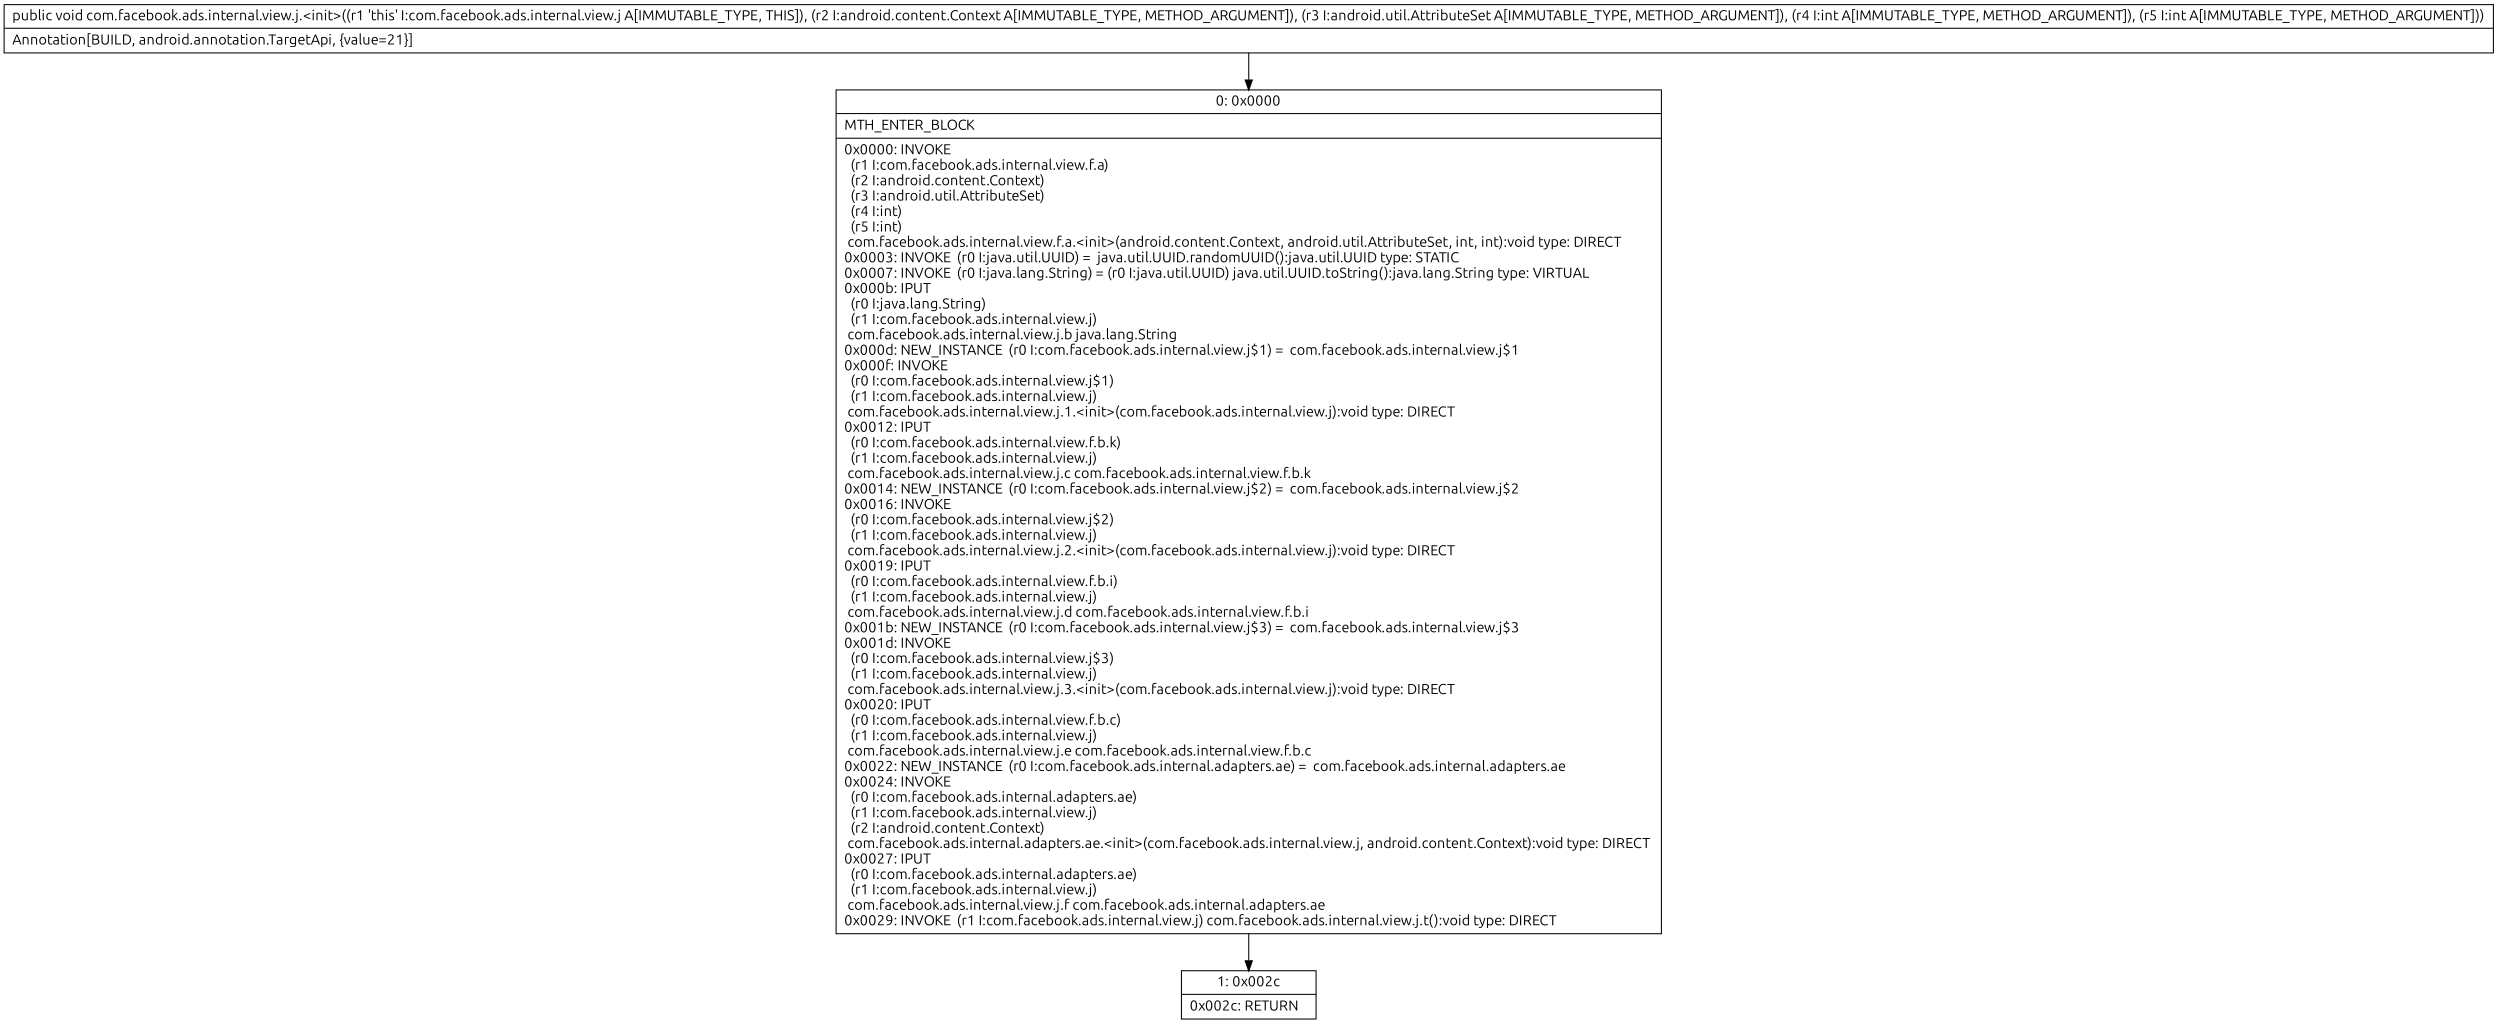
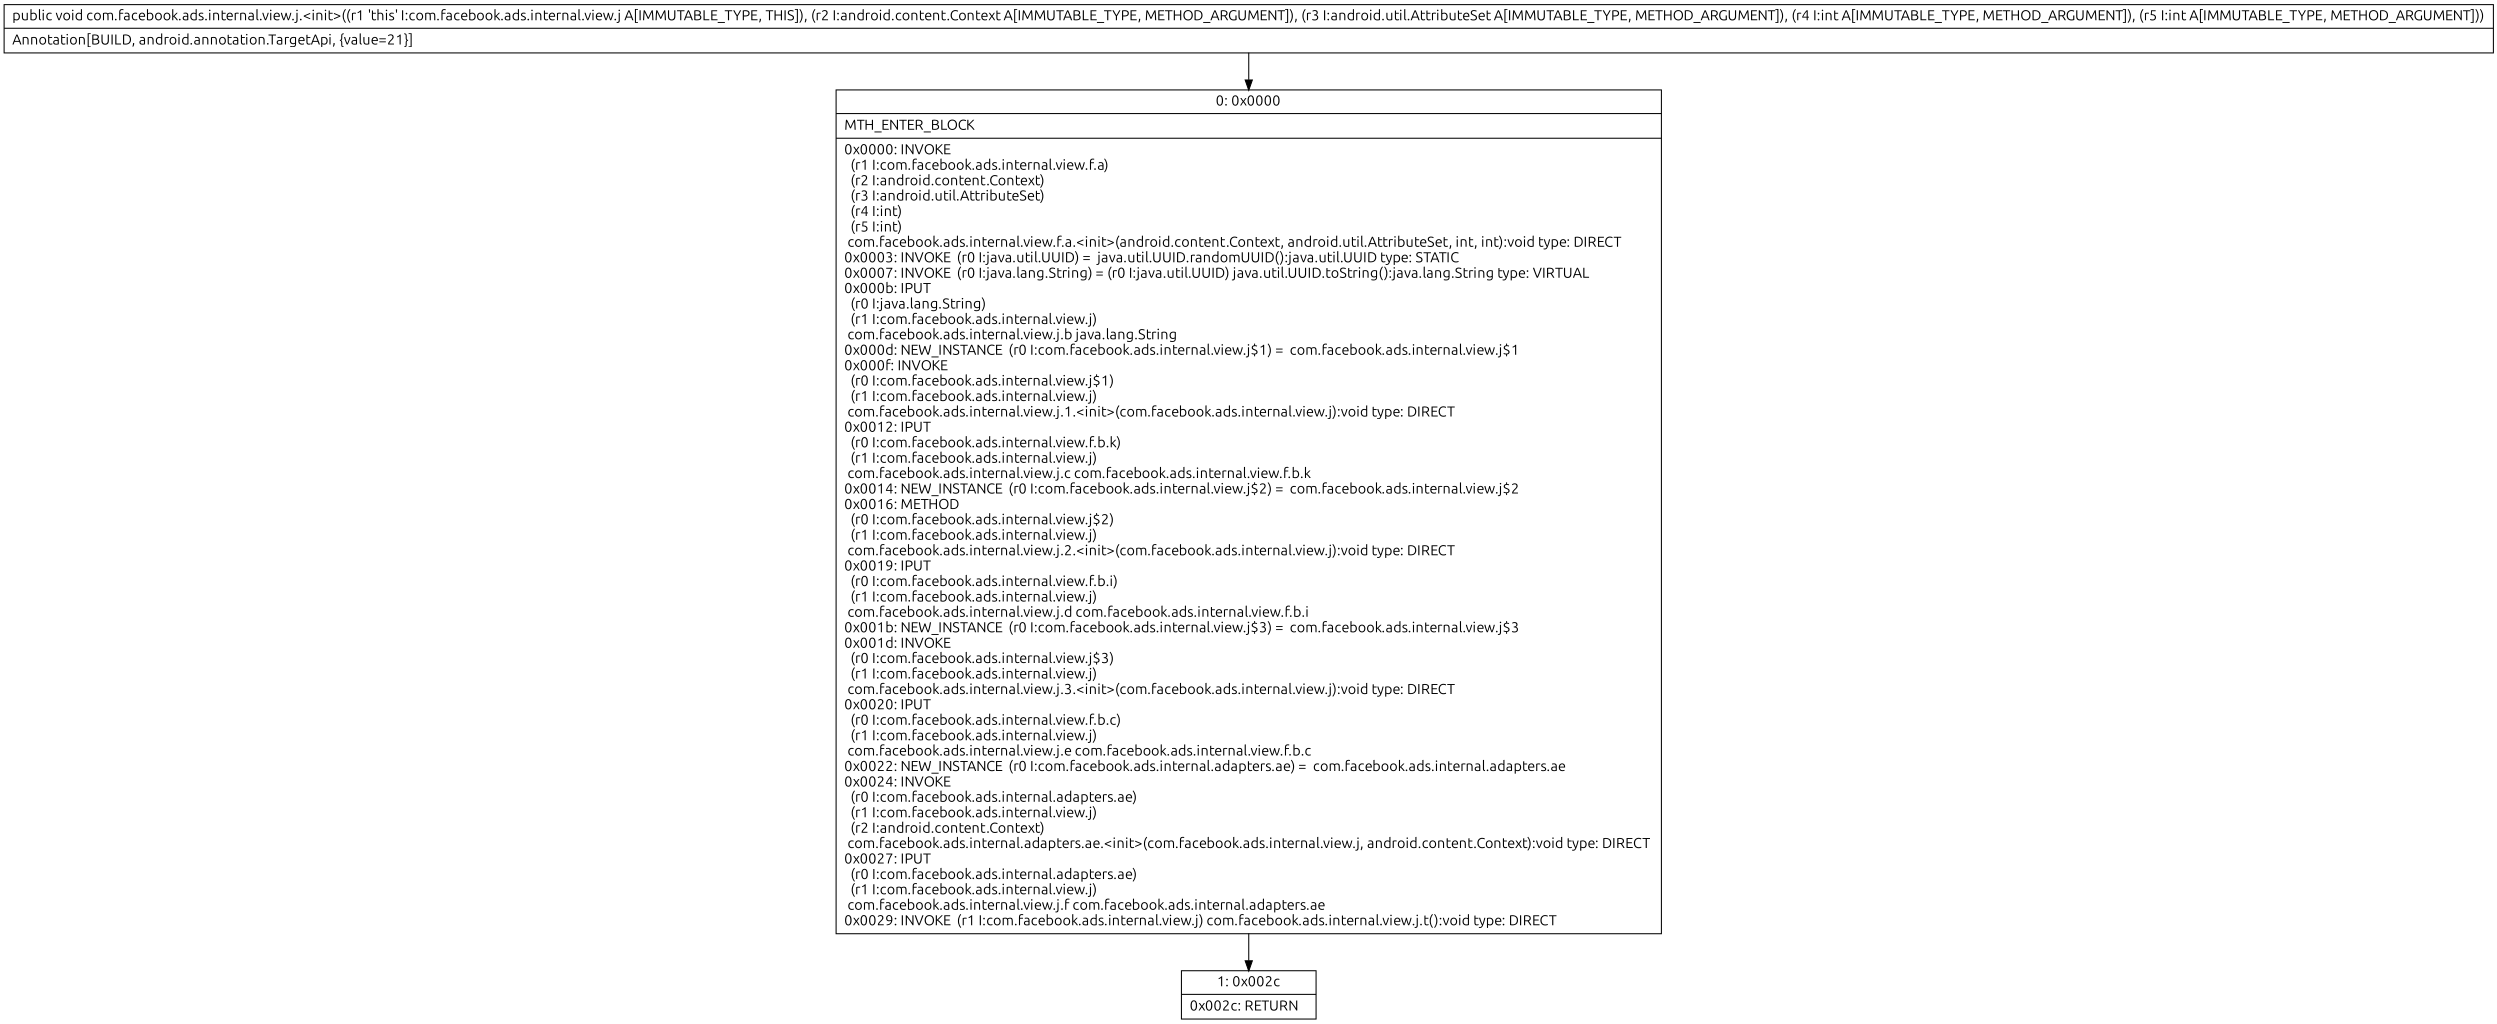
node "0: 0x0000": text "0x0016: INVOKE" -> "0x0016: METHOD"
